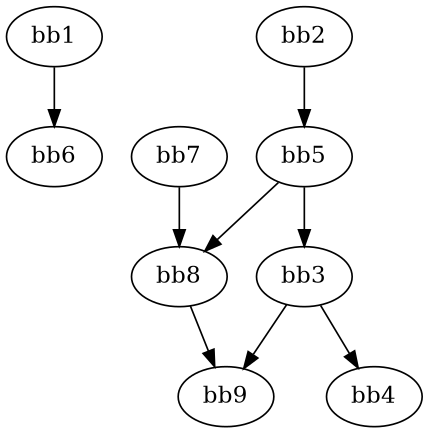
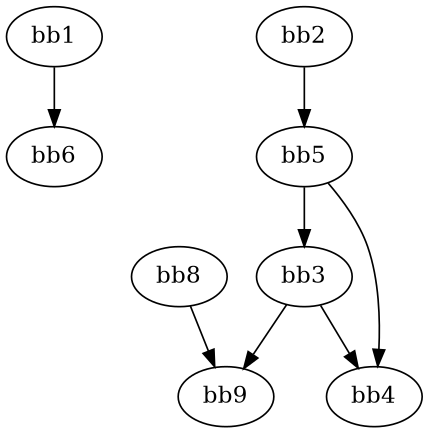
node "bb7": removed
edge "bb5" -> "bb8": now "bb5" -> "bb4"
